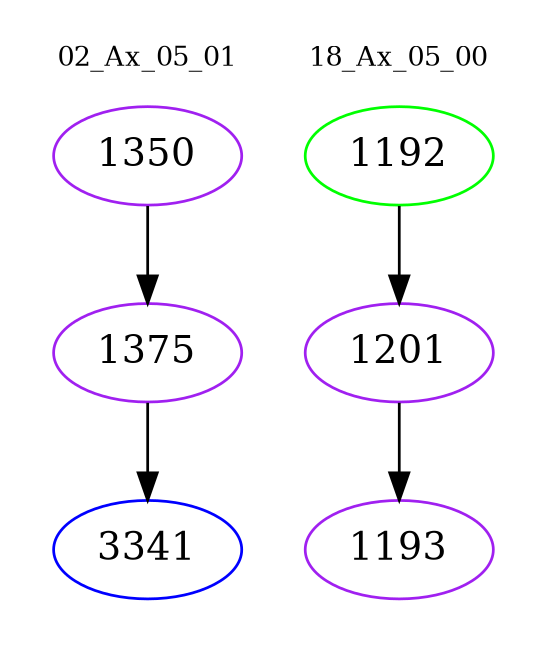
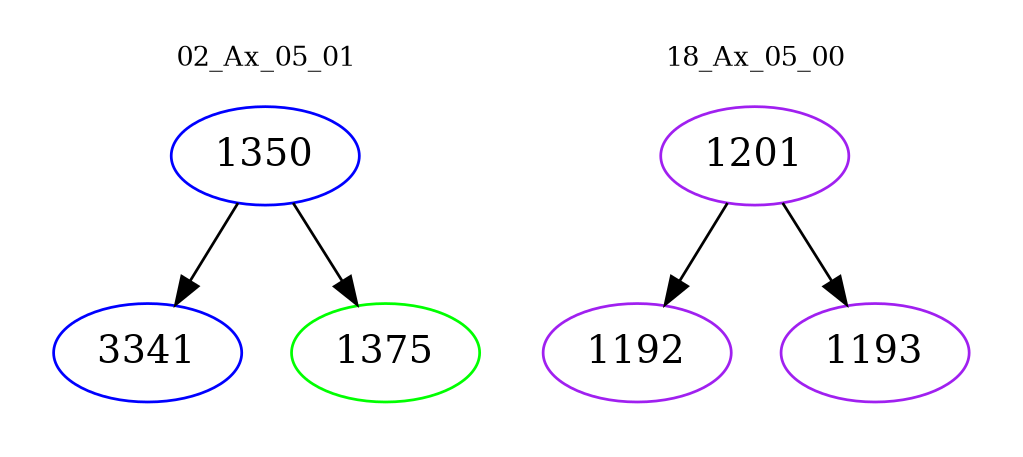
node "1350": color purple -> blue
node "1192": color green -> purple
edge "1192" -> "1201": reversed
node "1375": color purple -> green
edge "1375" -> "3341": now "1350" -> "3341"
